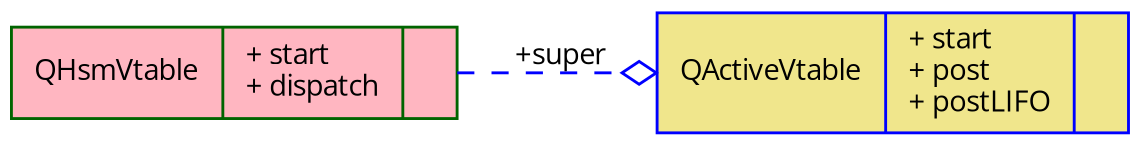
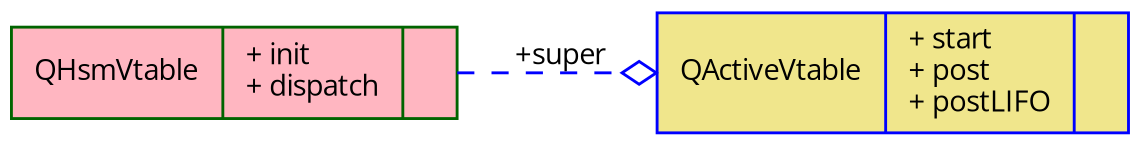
node "QHsmVtable": text "+ start" -> "+ init"
